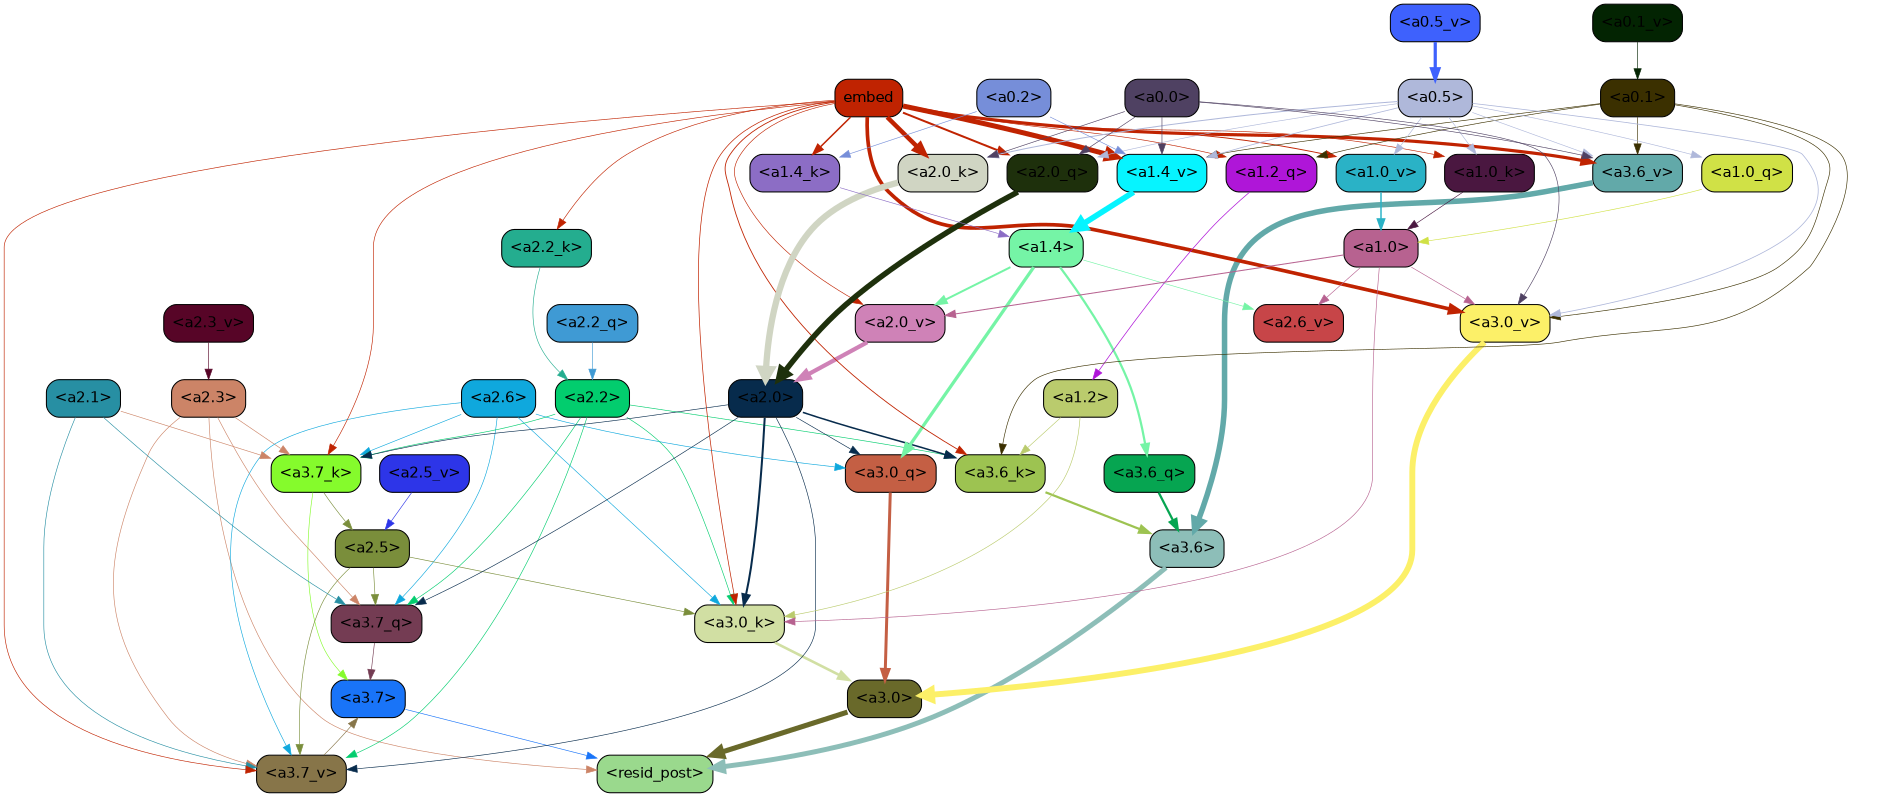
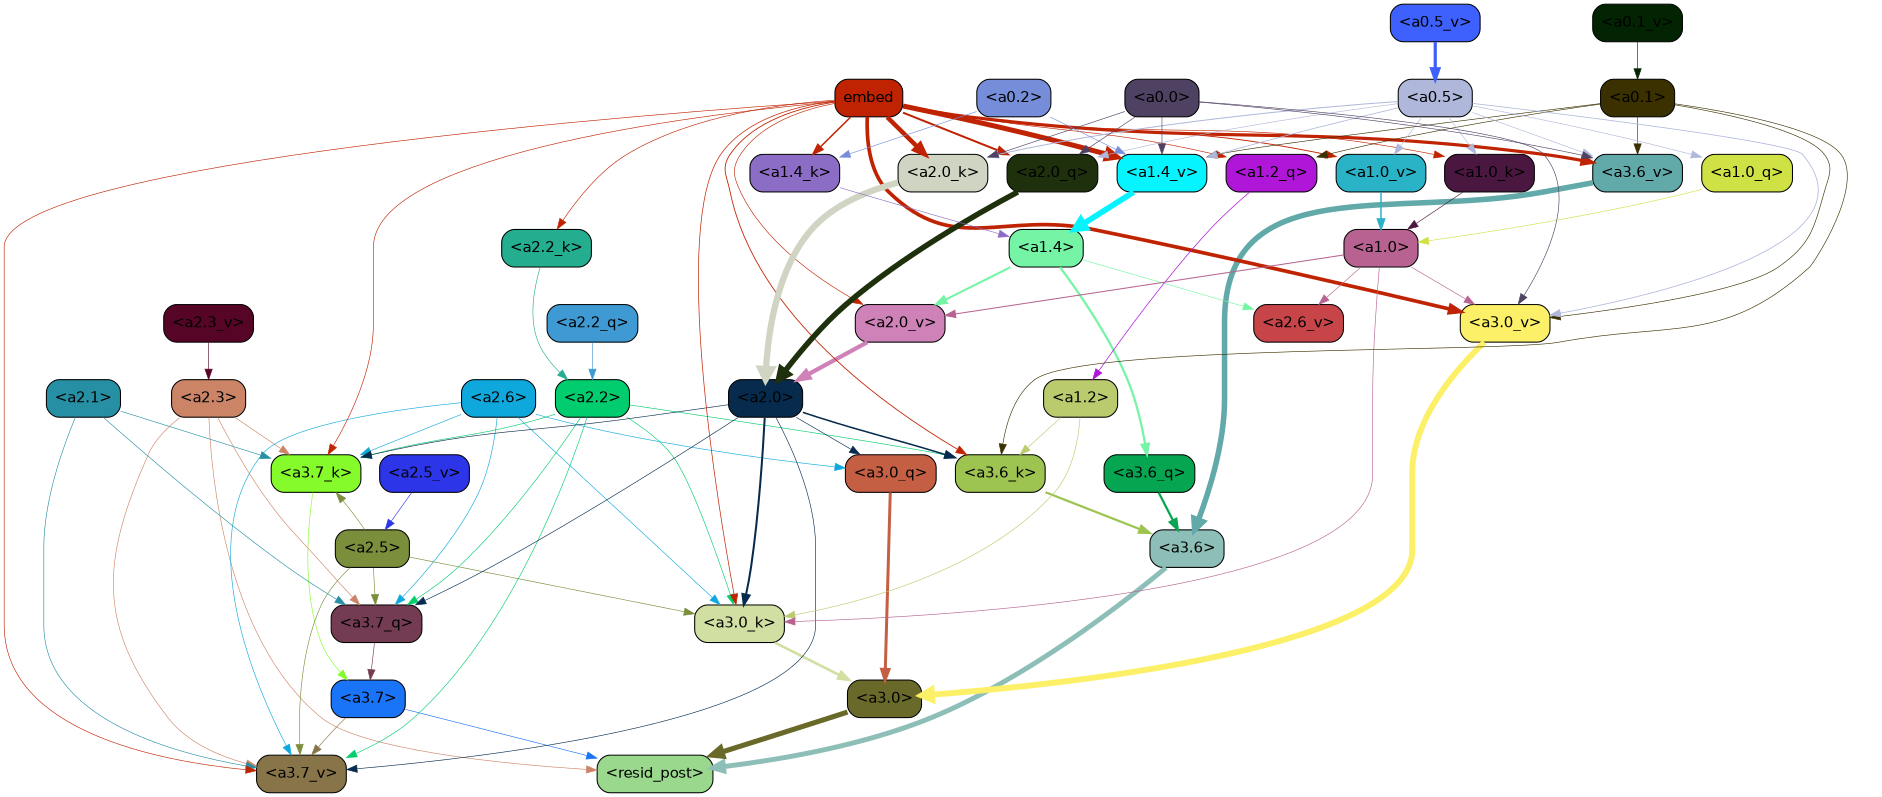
edge "<a1.4>" -> "<a3.0_q>": removed
edge "<a2.1>" -> "<a3.7_k>": color #cc8467 -> #278fa3
edge "<a3.7_k>" -> "<a2.5>": reversed
edge "<a3.7_v>" -> "<a3.7>": reversed
